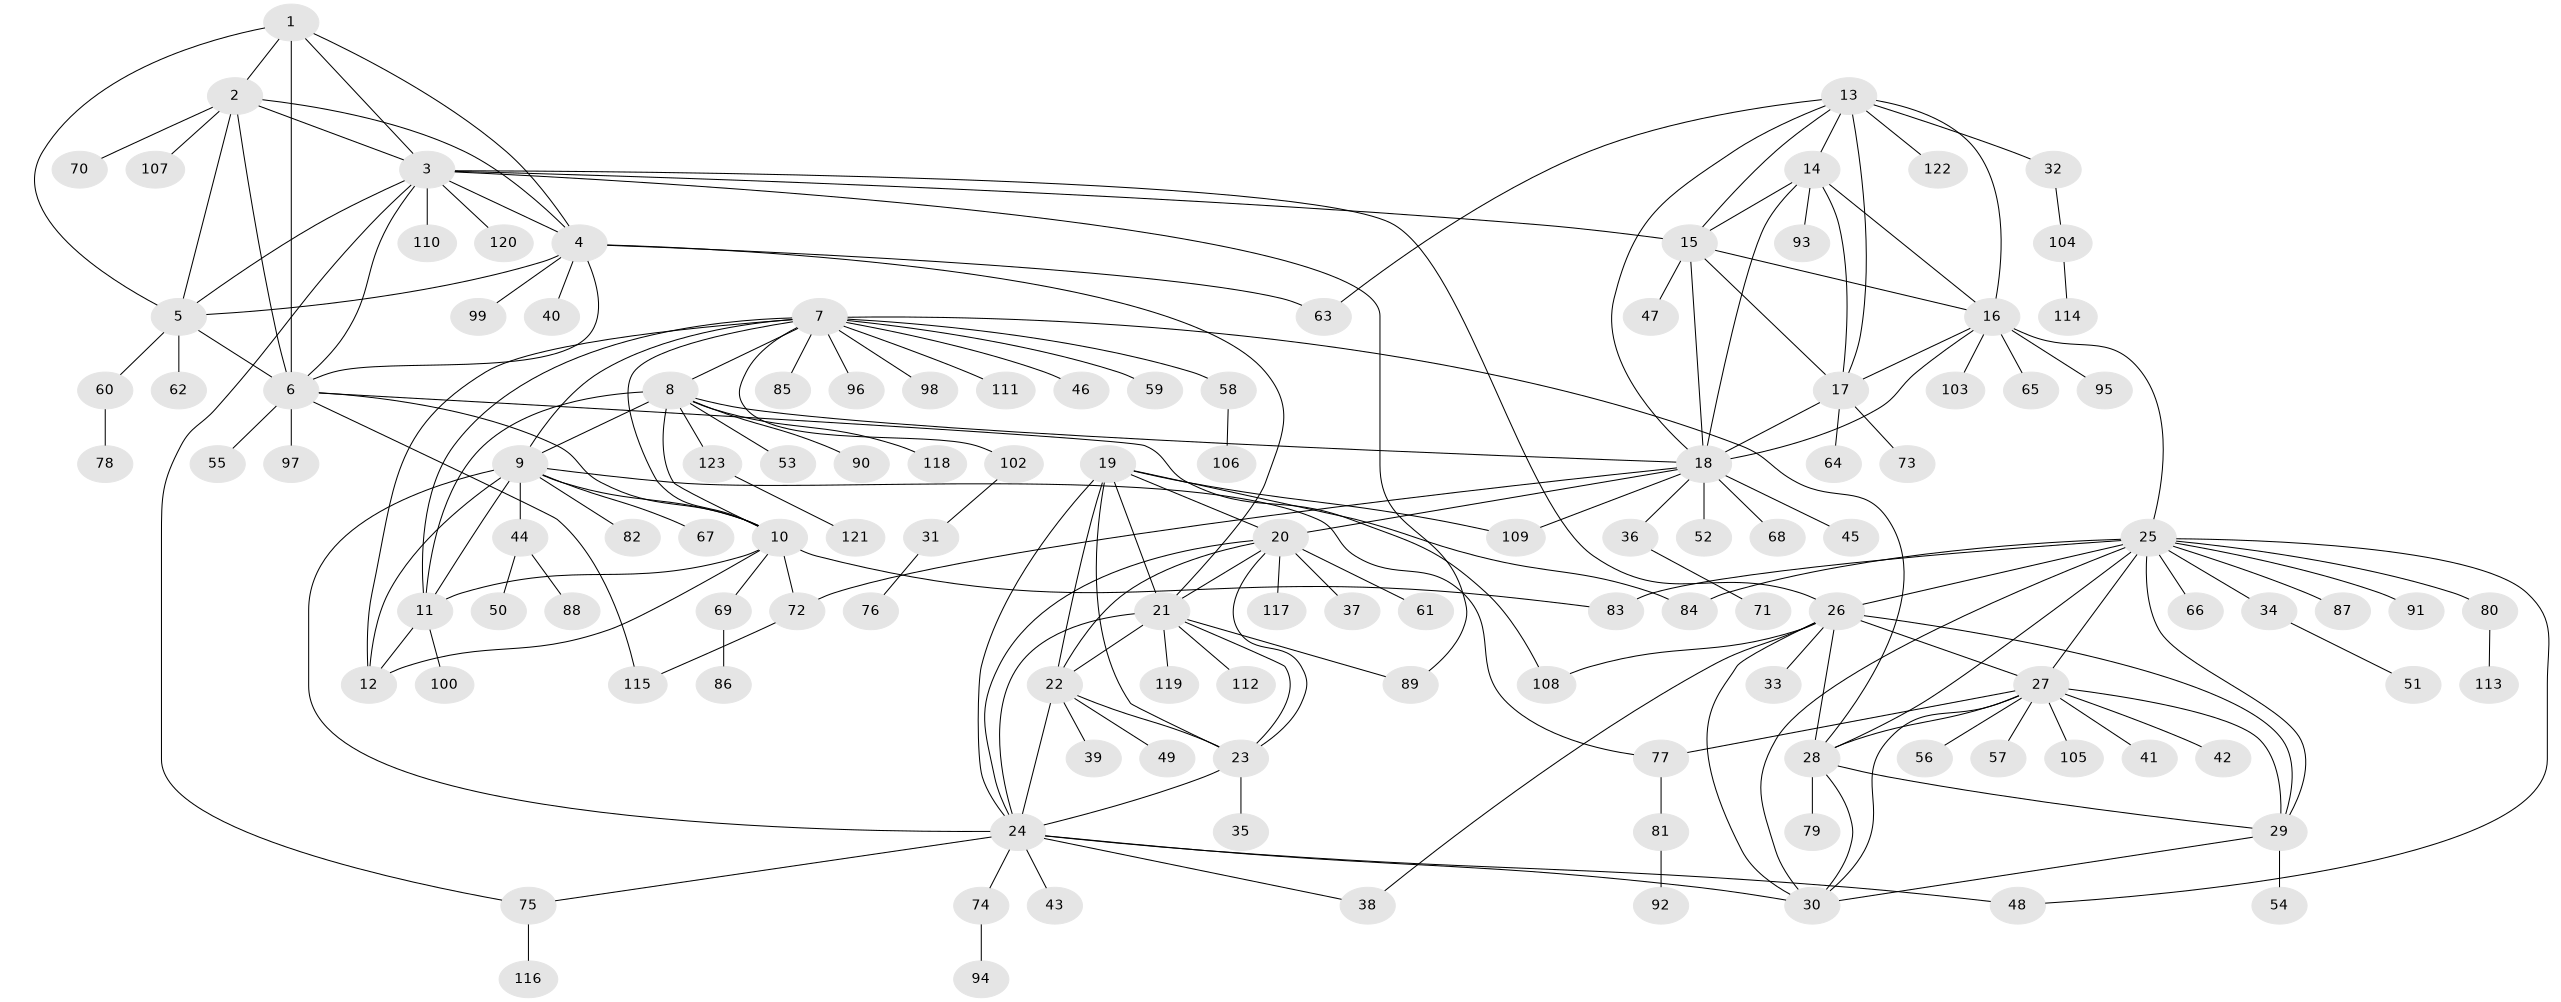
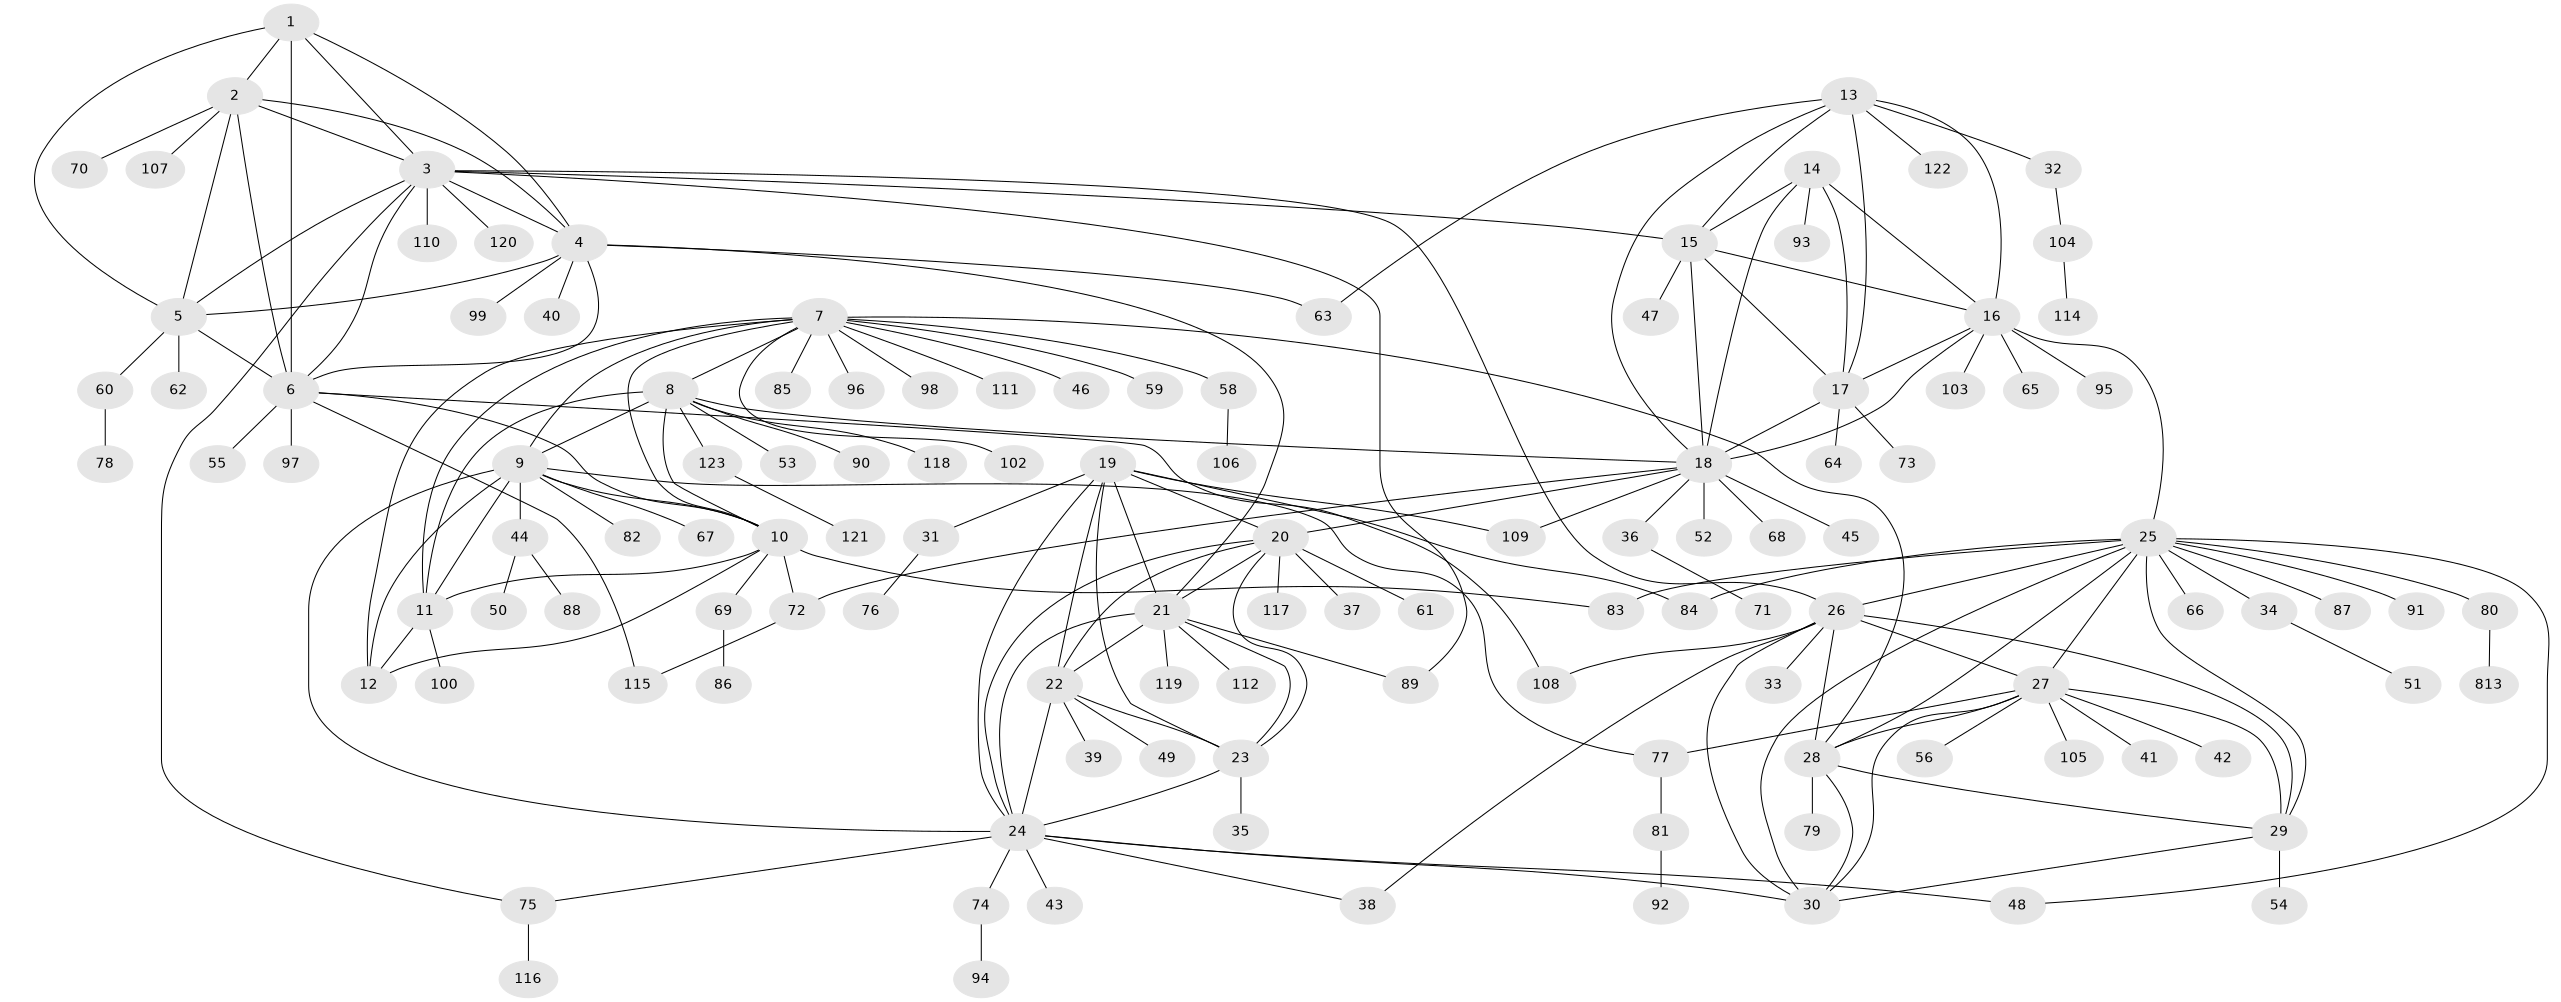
edge "13" -- "14": removed
edge "102" -- "31": now "19" -- "31"
node "113": label "113" -> "813"
node "57": removed
